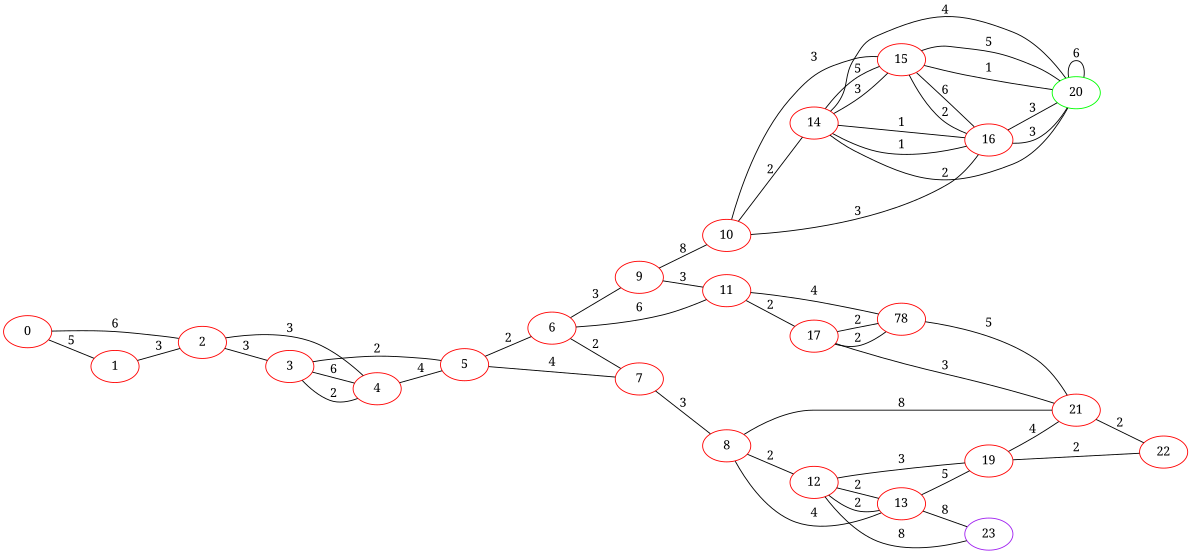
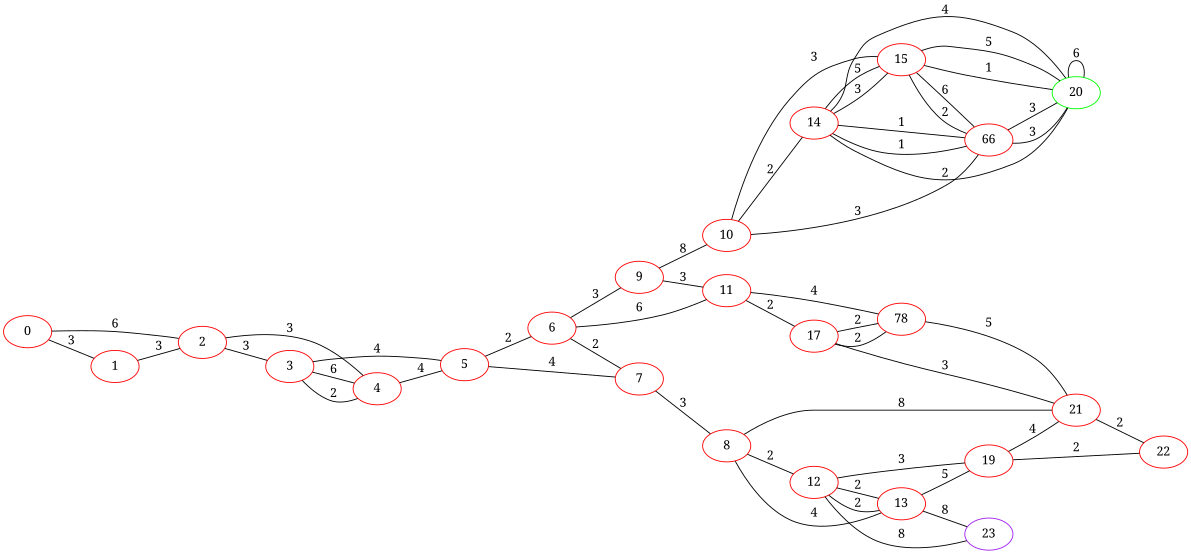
node "16": label "16" -> "66"
edge "0" -- "1": label "5" -> "3"
edge "5" -- "3": label "2" -> "4"
